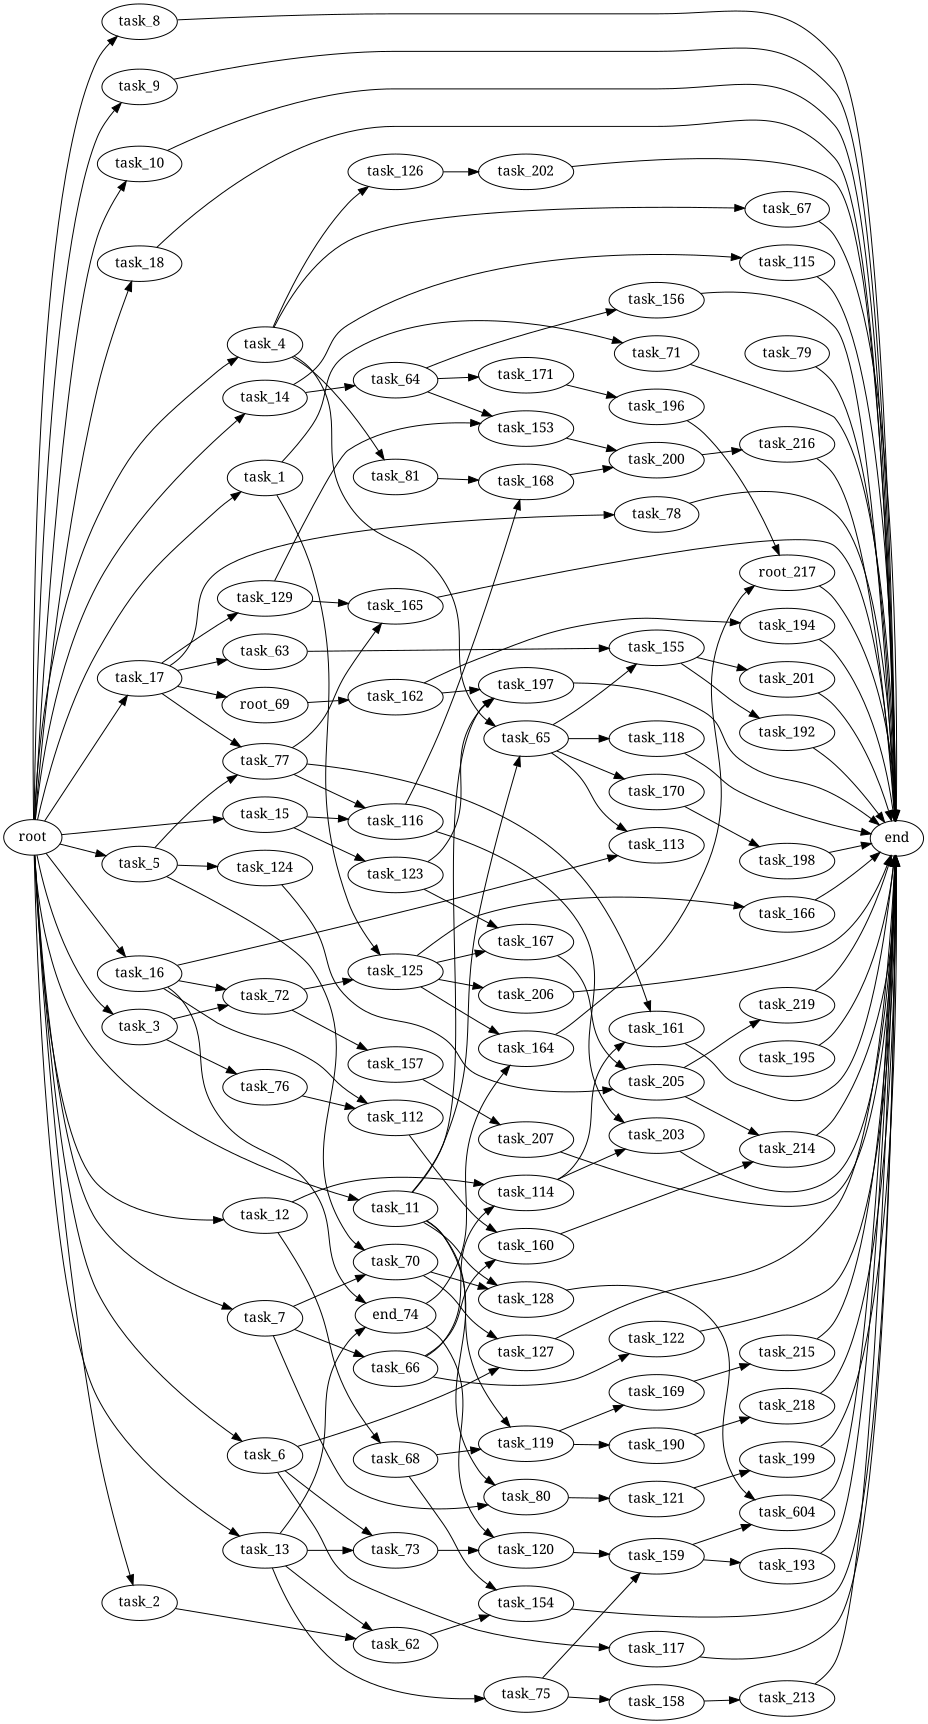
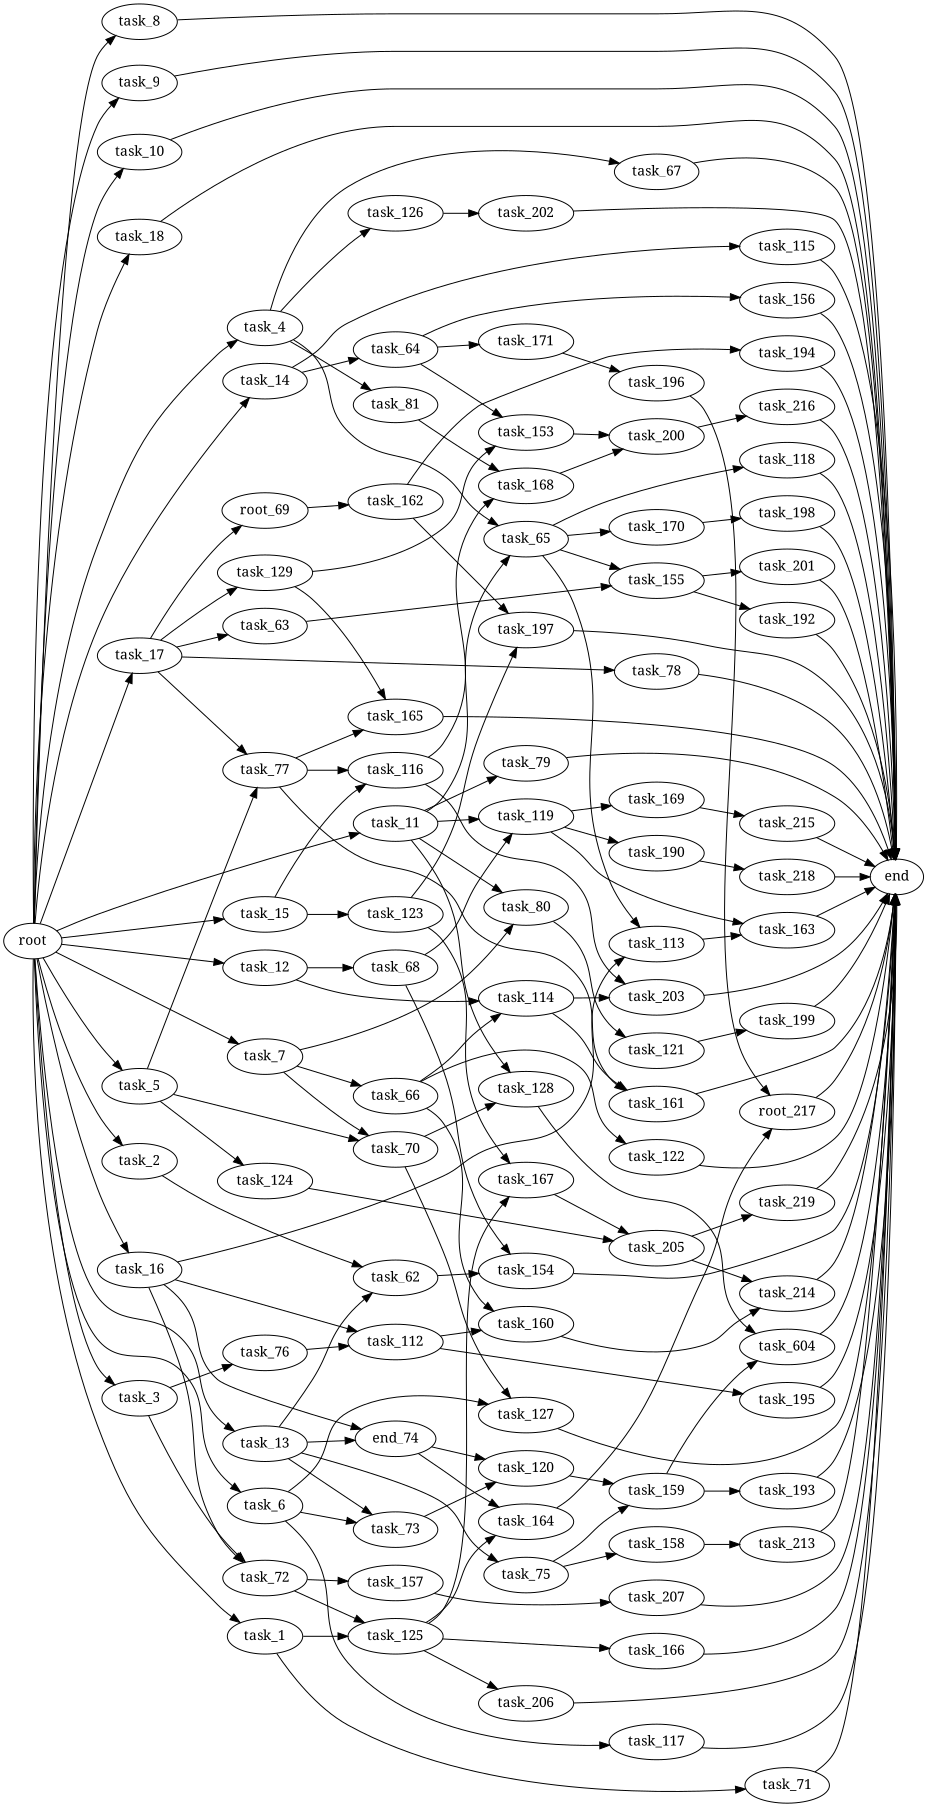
node "task_163": added
edge "task_11" -> "task_197": now "task_11" -> "task_79"
edge "task_112" -> "task_195": added
